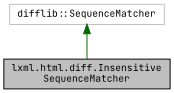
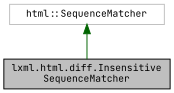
node "difflib::SequenceMatcher": label "difflib::SequenceMatcher" -> "html::SequenceMatcher"
